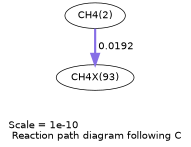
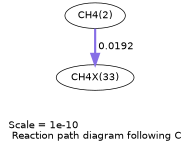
node "CH4X(93)": label "CH4X(93)" -> "CH4X(33)"
